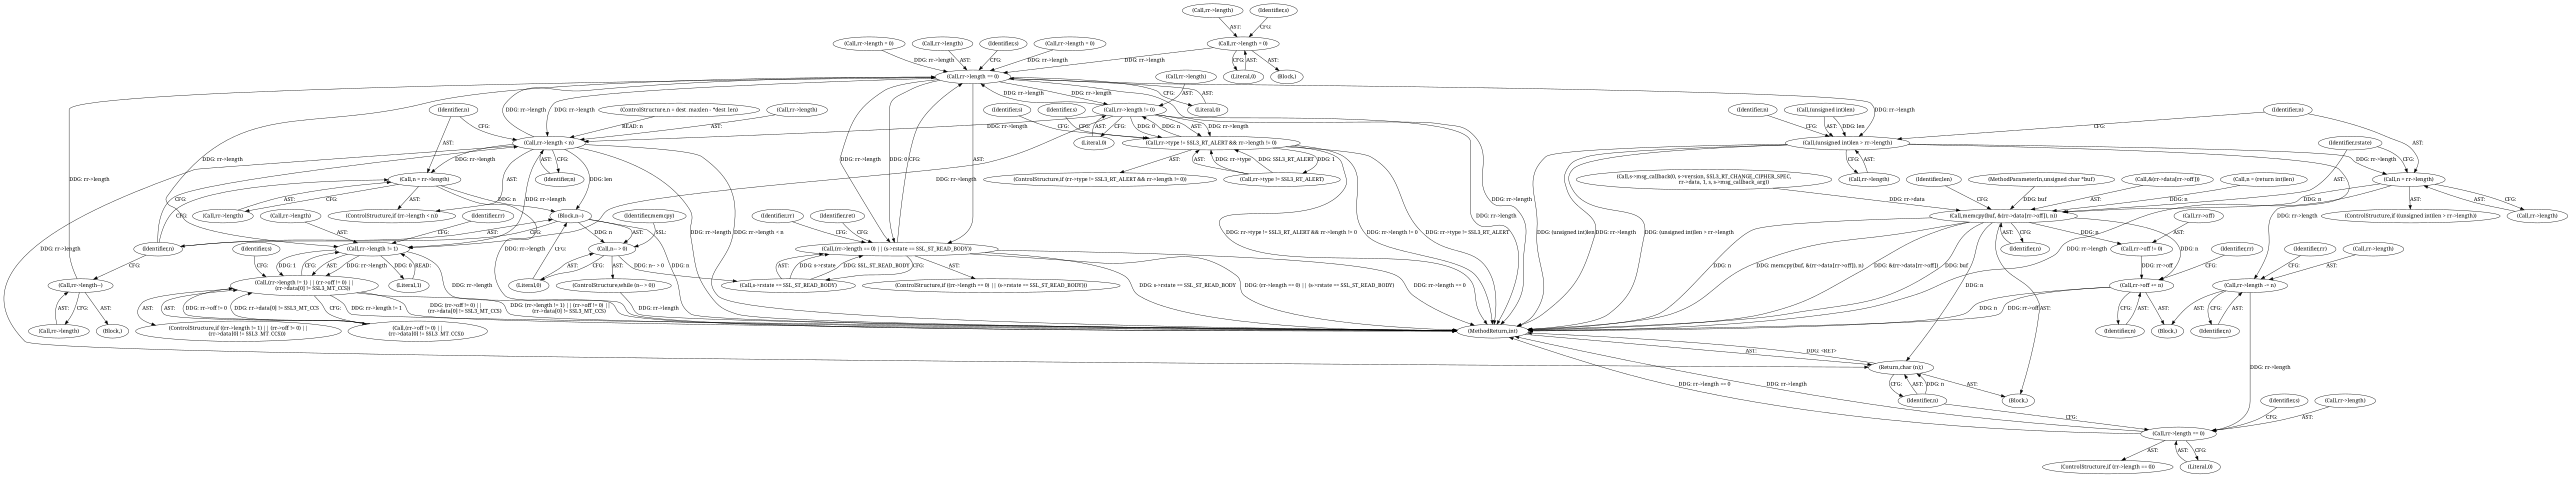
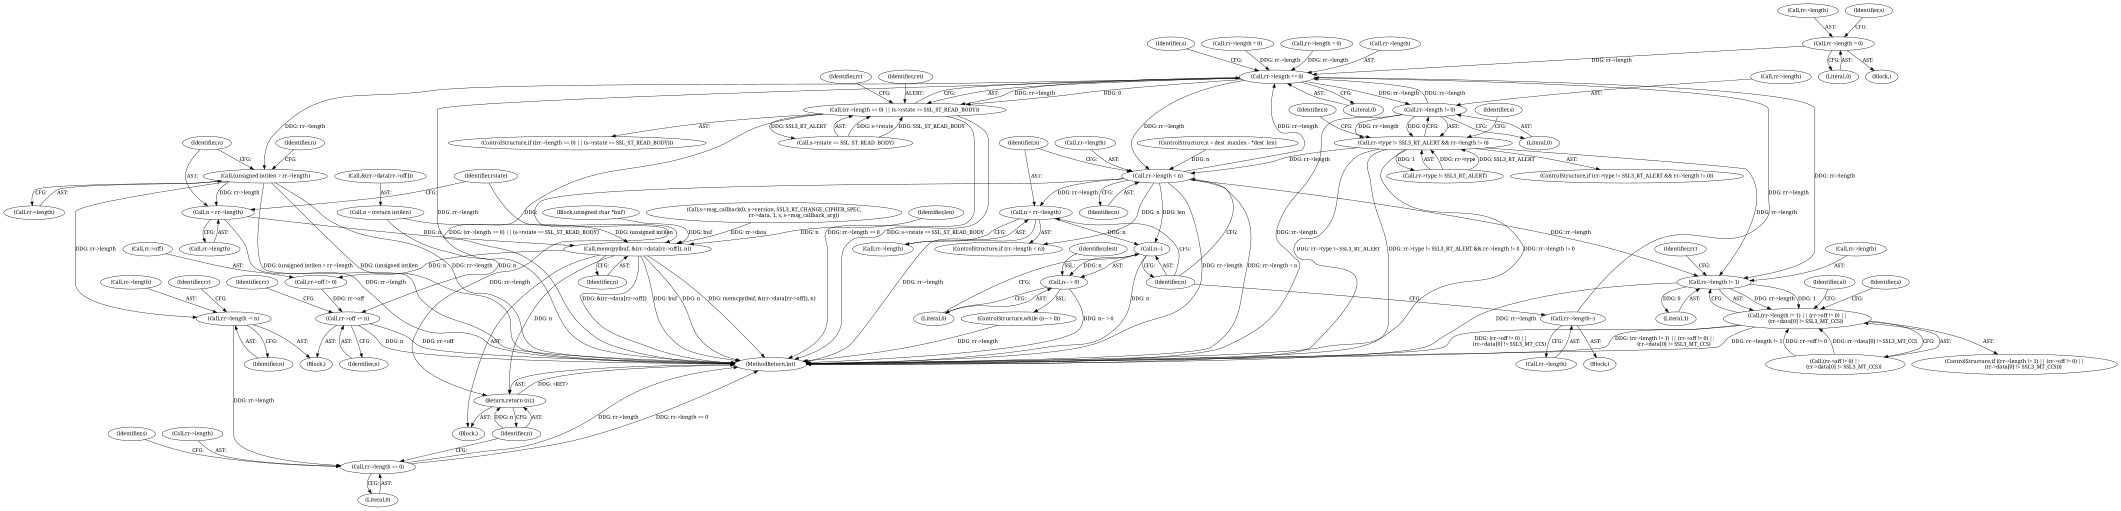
node "(Call,(unsigned int)len)": removed
edge "(ControlStructure,n = dest_maxlen - *dest_len)" -> "(Call,rr->length < n)": label "READ: n" -> "DDG: n"
edge "(Call,rr->type != SSL3_RT_ALERT && rr->length != 0)" -> "(Call,rr->length != 0)": label "DDG: n" -> "CFG: "
edge "(Call,rr->length != 0)" -> "(Call,rr->length < n)": now "(Call,rr->type != SSL3_RT_ALERT && rr->length != 0)" -> "(Call,rr->length < n)"
edge "(Call,rr->length < n)" -> "(ControlStructure,if (rr->length < n))": label "AST: " -> "DDG: n"
node "(MethodParameterIn,unsigned char *buf)": label "(MethodParameterIn,unsigned char *buf)" -> "(Block,unsigned char *buf)"
edge "(Identifier,rstate)" -> "(Call,memcpy(buf, &(rr->data[rr->off]), n))": label "AST: " -> "DDG: "
edge "(Call,rr->length != 0)" -> "(Call,rr->length != 1)": now "(Call,rr->type != SSL3_RT_ALERT && rr->length != 0)" -> "(Call,rr->length != 1)"
edge "(Call,&(rr->data[rr->off]))" -> "(Call,memcpy(buf, &(rr->data[rr->off]), n))": now "(Call,&(rr->data[rr->off]))" -> "(Call,n = (return int)len)"
edge "(Identifier,len)" -> "(Call,memcpy(buf, &(rr->data[rr->off]), n))": label "CFG: " -> "DDG: n"
edge "(Call,n = (return int)len)" -> "(Call,memcpy(buf, &(rr->data[rr->off]), n))": label "DDG: n" -> "DDG: (unsigned int)len"
node "(Block,n--)": label "(Block,n--)" -> "(Call,n--)"
node "(Identifier,memcpy)": label "(Identifier,memcpy)" -> "(Identifier,dest)"
node "(ControlStructure,if ((unsigned int)len > rr->length))": removed
edge "(Call,memcpy(buf, &(rr->data[rr->off]), n))" -> "(Call,rr->off += n)": now "(Call,n = (return int)len)" -> "(Call,rr->off += n)"
edge "(Identifier,ret)" -> "(Call,(rr->length == 0) || (s->rstate == SSL_ST_READ_BODY))": label "CFG: " -> "ALERT: "
edge "(Literal,1)" -> "(Call,rr->length != 1)": label "READ: " -> "AST: "
edge "(Call,n-- > 0)" -> "(ControlStructure,while (n-- > 0))": label "AST: " -> "SSL: "
edge "(Call,(rr->length == 0) || (s->rstate == SSL_ST_READ_BODY))" -> "(Call,s->rstate == SSL_ST_READ_BODY)": label "CFG: " -> "DDG: SSL3_RT_ALERT"
edge "(Call,n-- > 0)" -> "(Call,s->rstate == SSL_ST_READ_BODY)": now "(Call,n-- > 0)" -> "(MethodReturn,int)"
node "(Identifier,al)": added
node "(Return,char (n);)": label "(Return,char (n);)" -> "(Return,return (n);)"
node "(ControlStructure,if (rr->length == 0))": removed
